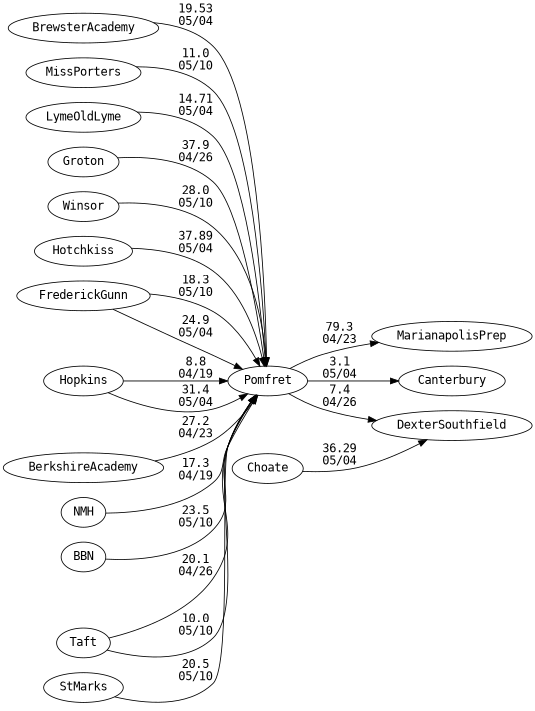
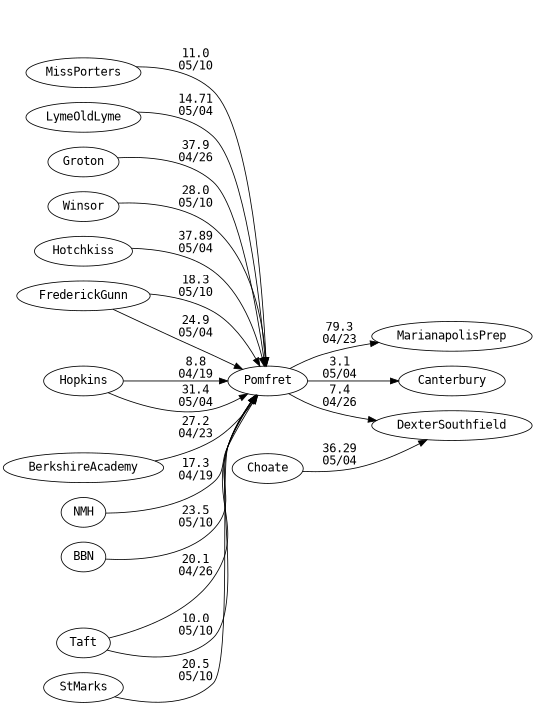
node "BrewsterAcademy": removed
